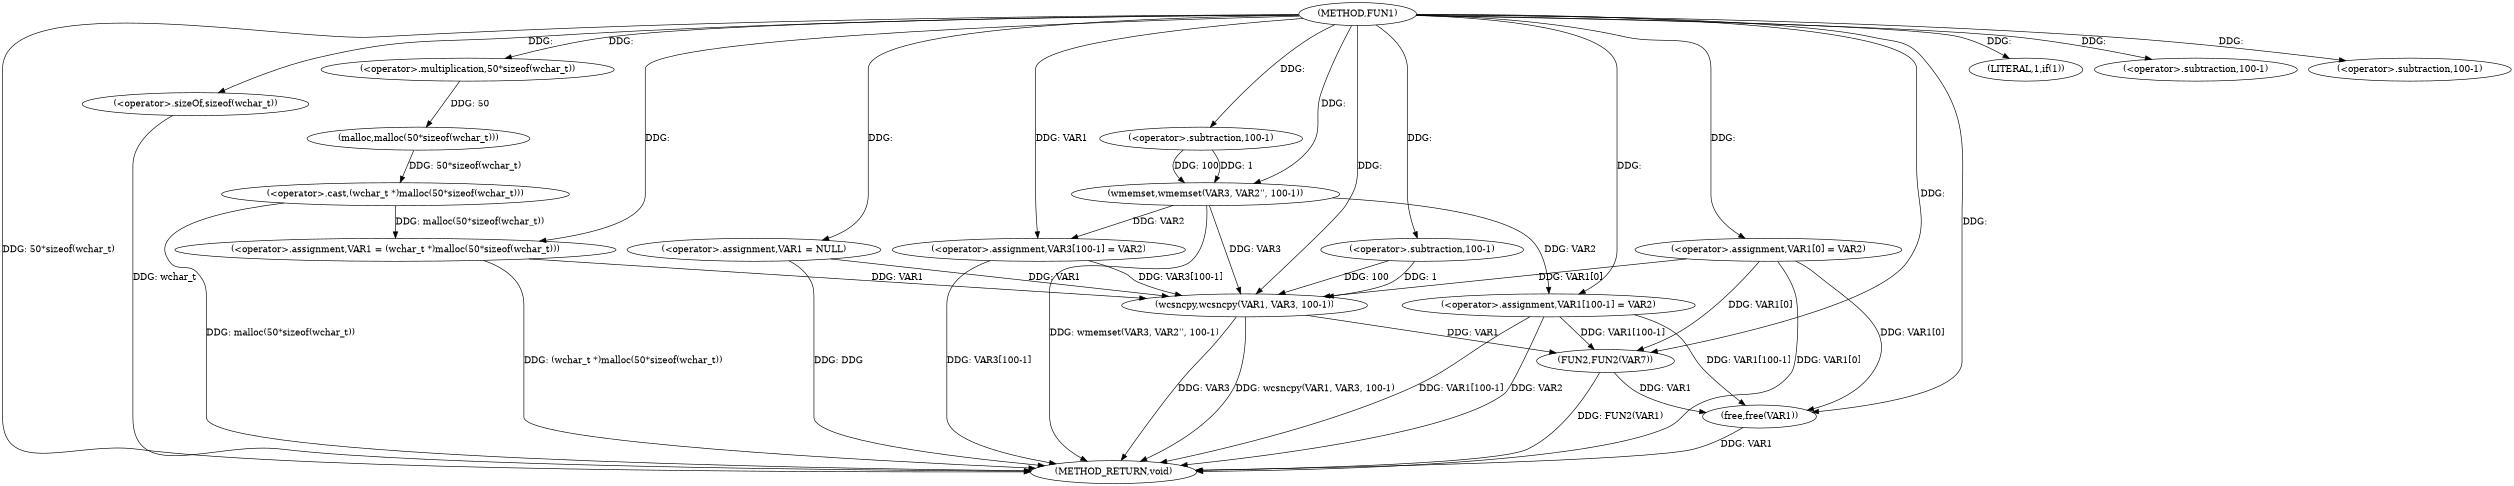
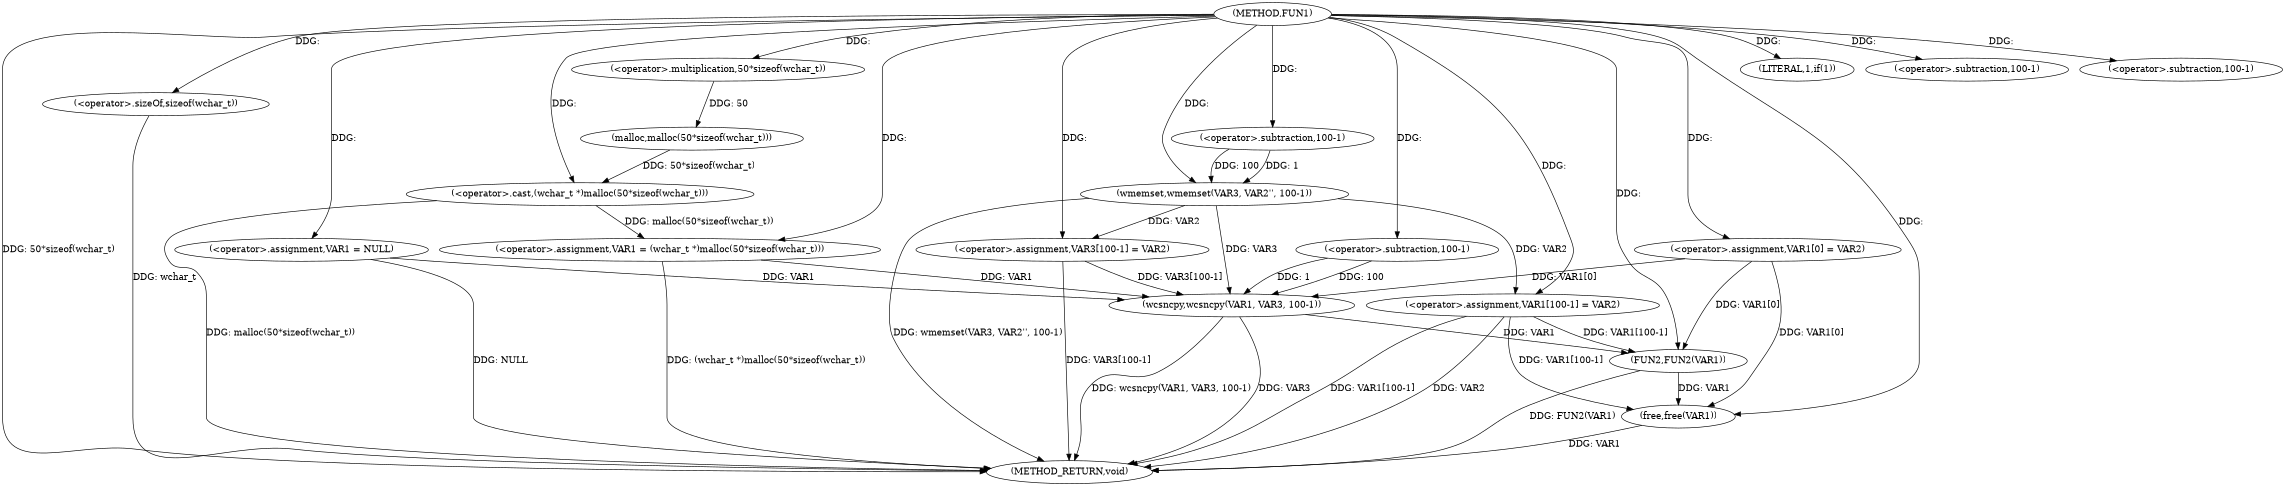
edge "(METHOD,FUN1)" -> "(<operator>.assignment,VAR3[100-1] = VAR2)": label "DDG: VAR1" -> "DDG: "
edge "(METHOD,FUN1)" -> "(wcsncpy,wcsncpy(VAR1, VAR3, 100-1))": now "(METHOD,FUN1)" -> "(<operator>.cast,(wchar_t *)malloc(50*sizeof(wchar_t)))"
edge "(<operator>.assignment,VAR1 = NULL)" -> "(METHOD_RETURN,void)": label "DDG: DDG" -> "DDG: NULL"
node "(FUN2,FUN2(VAR7))": label "(FUN2,FUN2(VAR7))" -> "(FUN2,FUN2(VAR1))"
edge "(<operator>.assignment,VAR1[0] = VAR2)" -> "(METHOD_RETURN,void)": removed, label "DDG: VAR1[0]"
